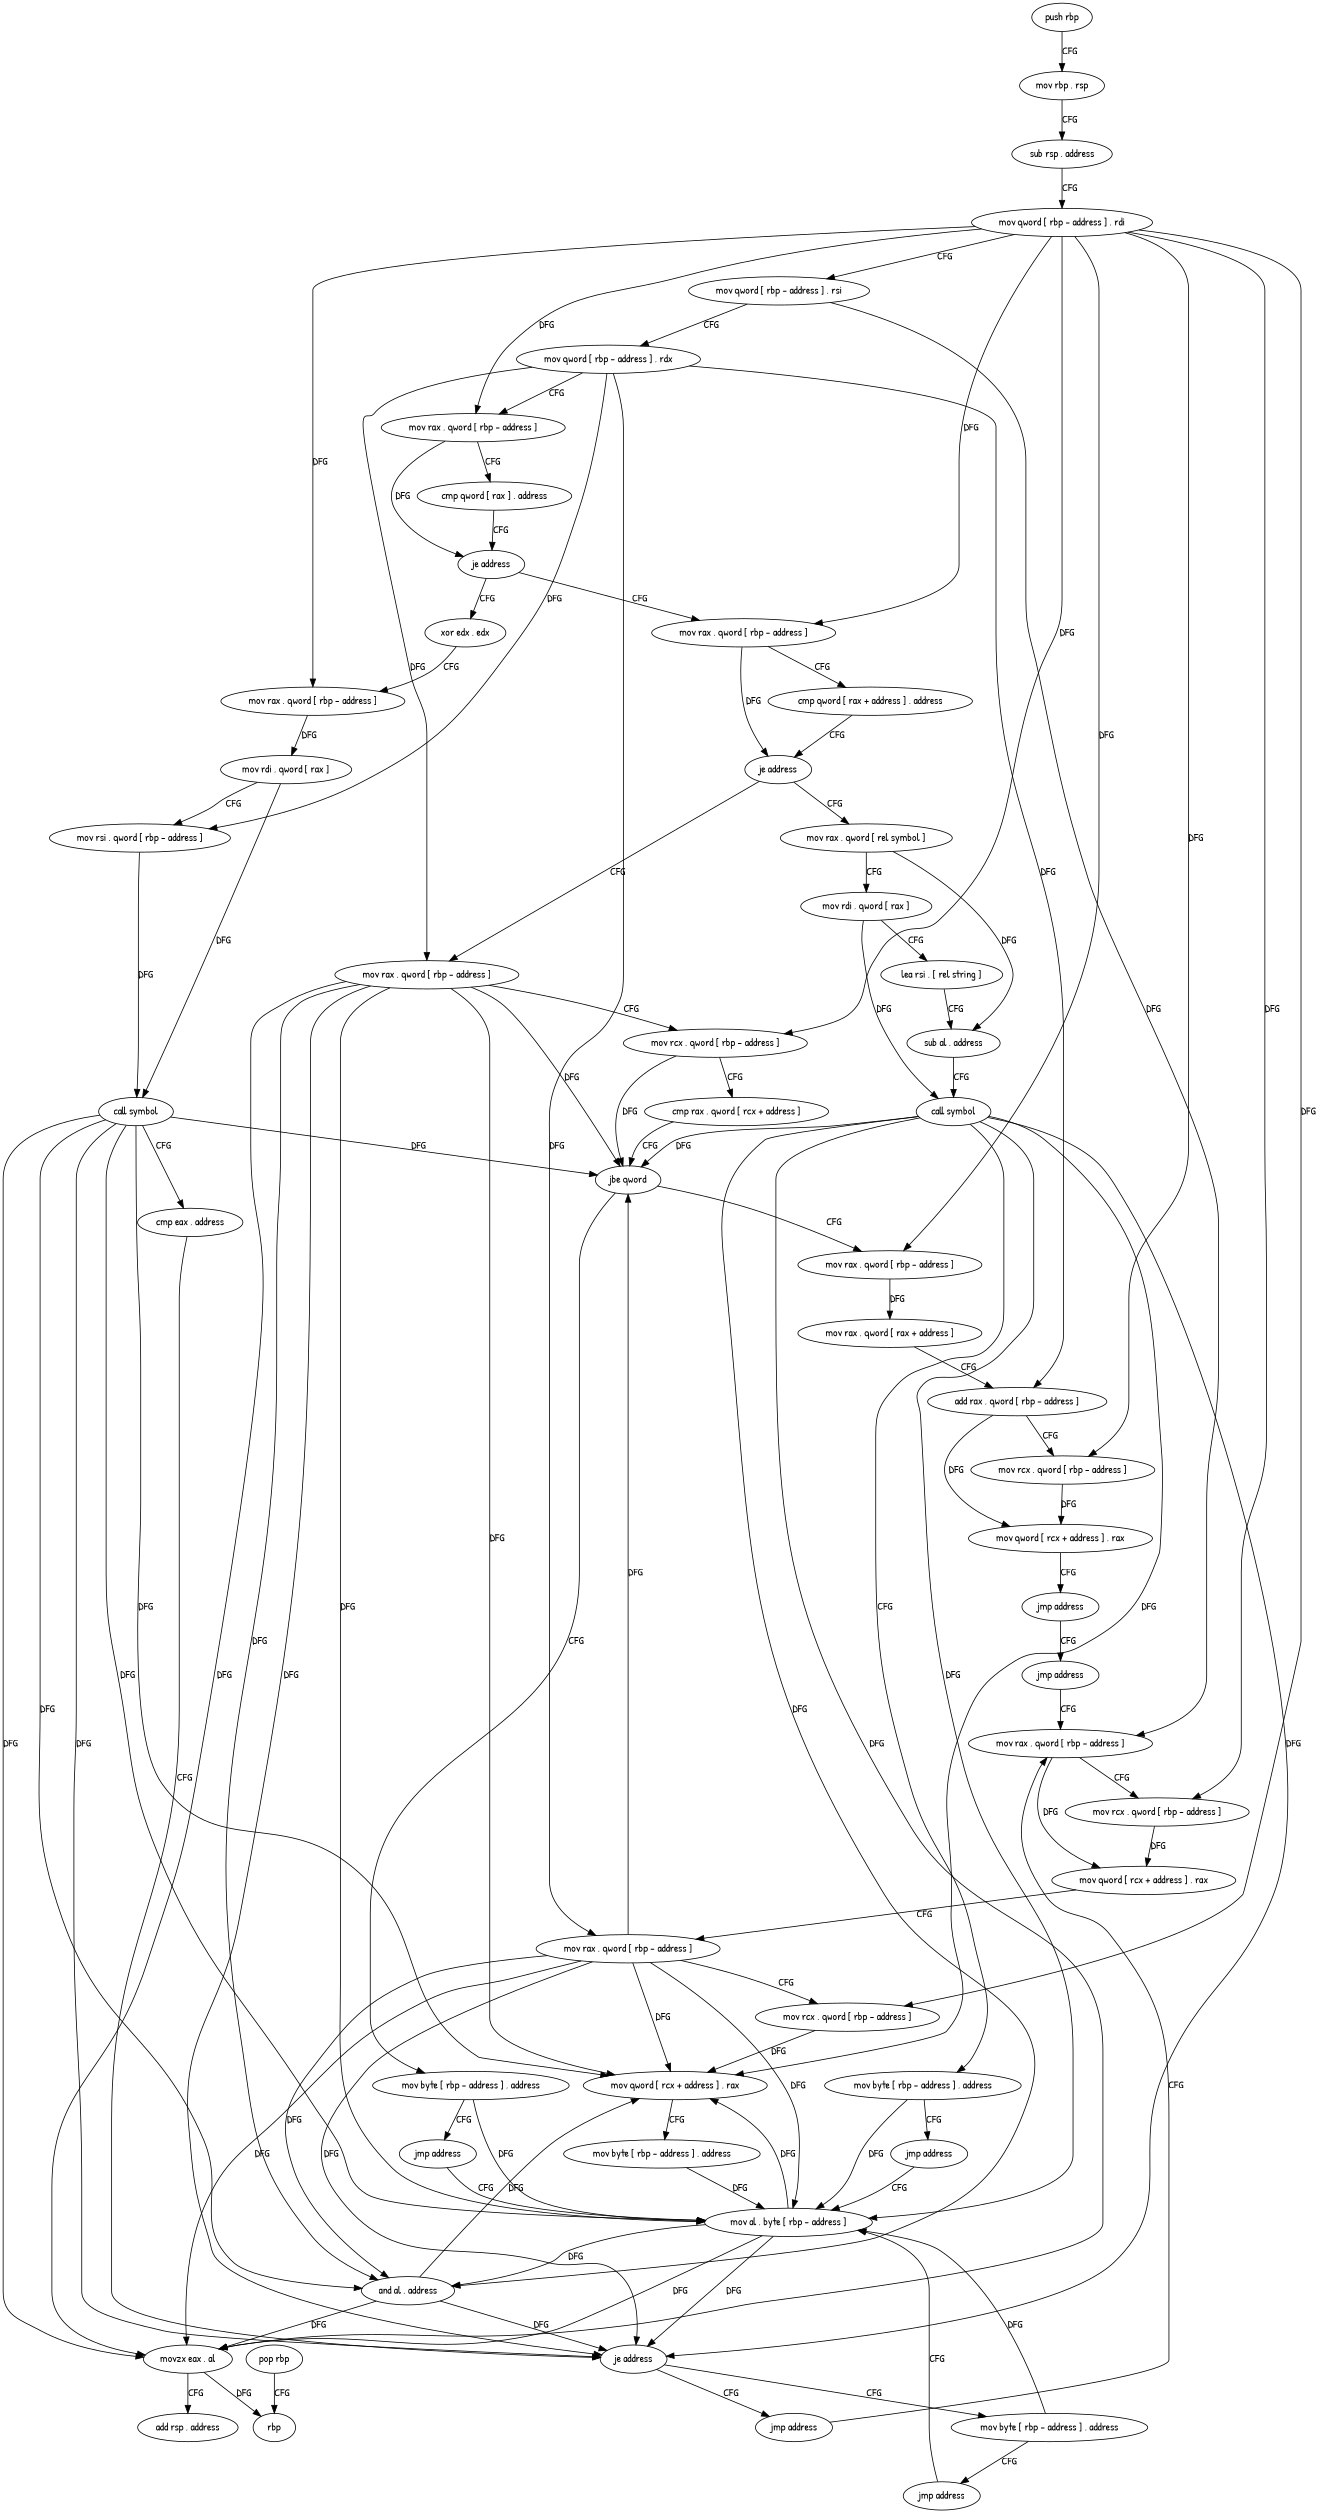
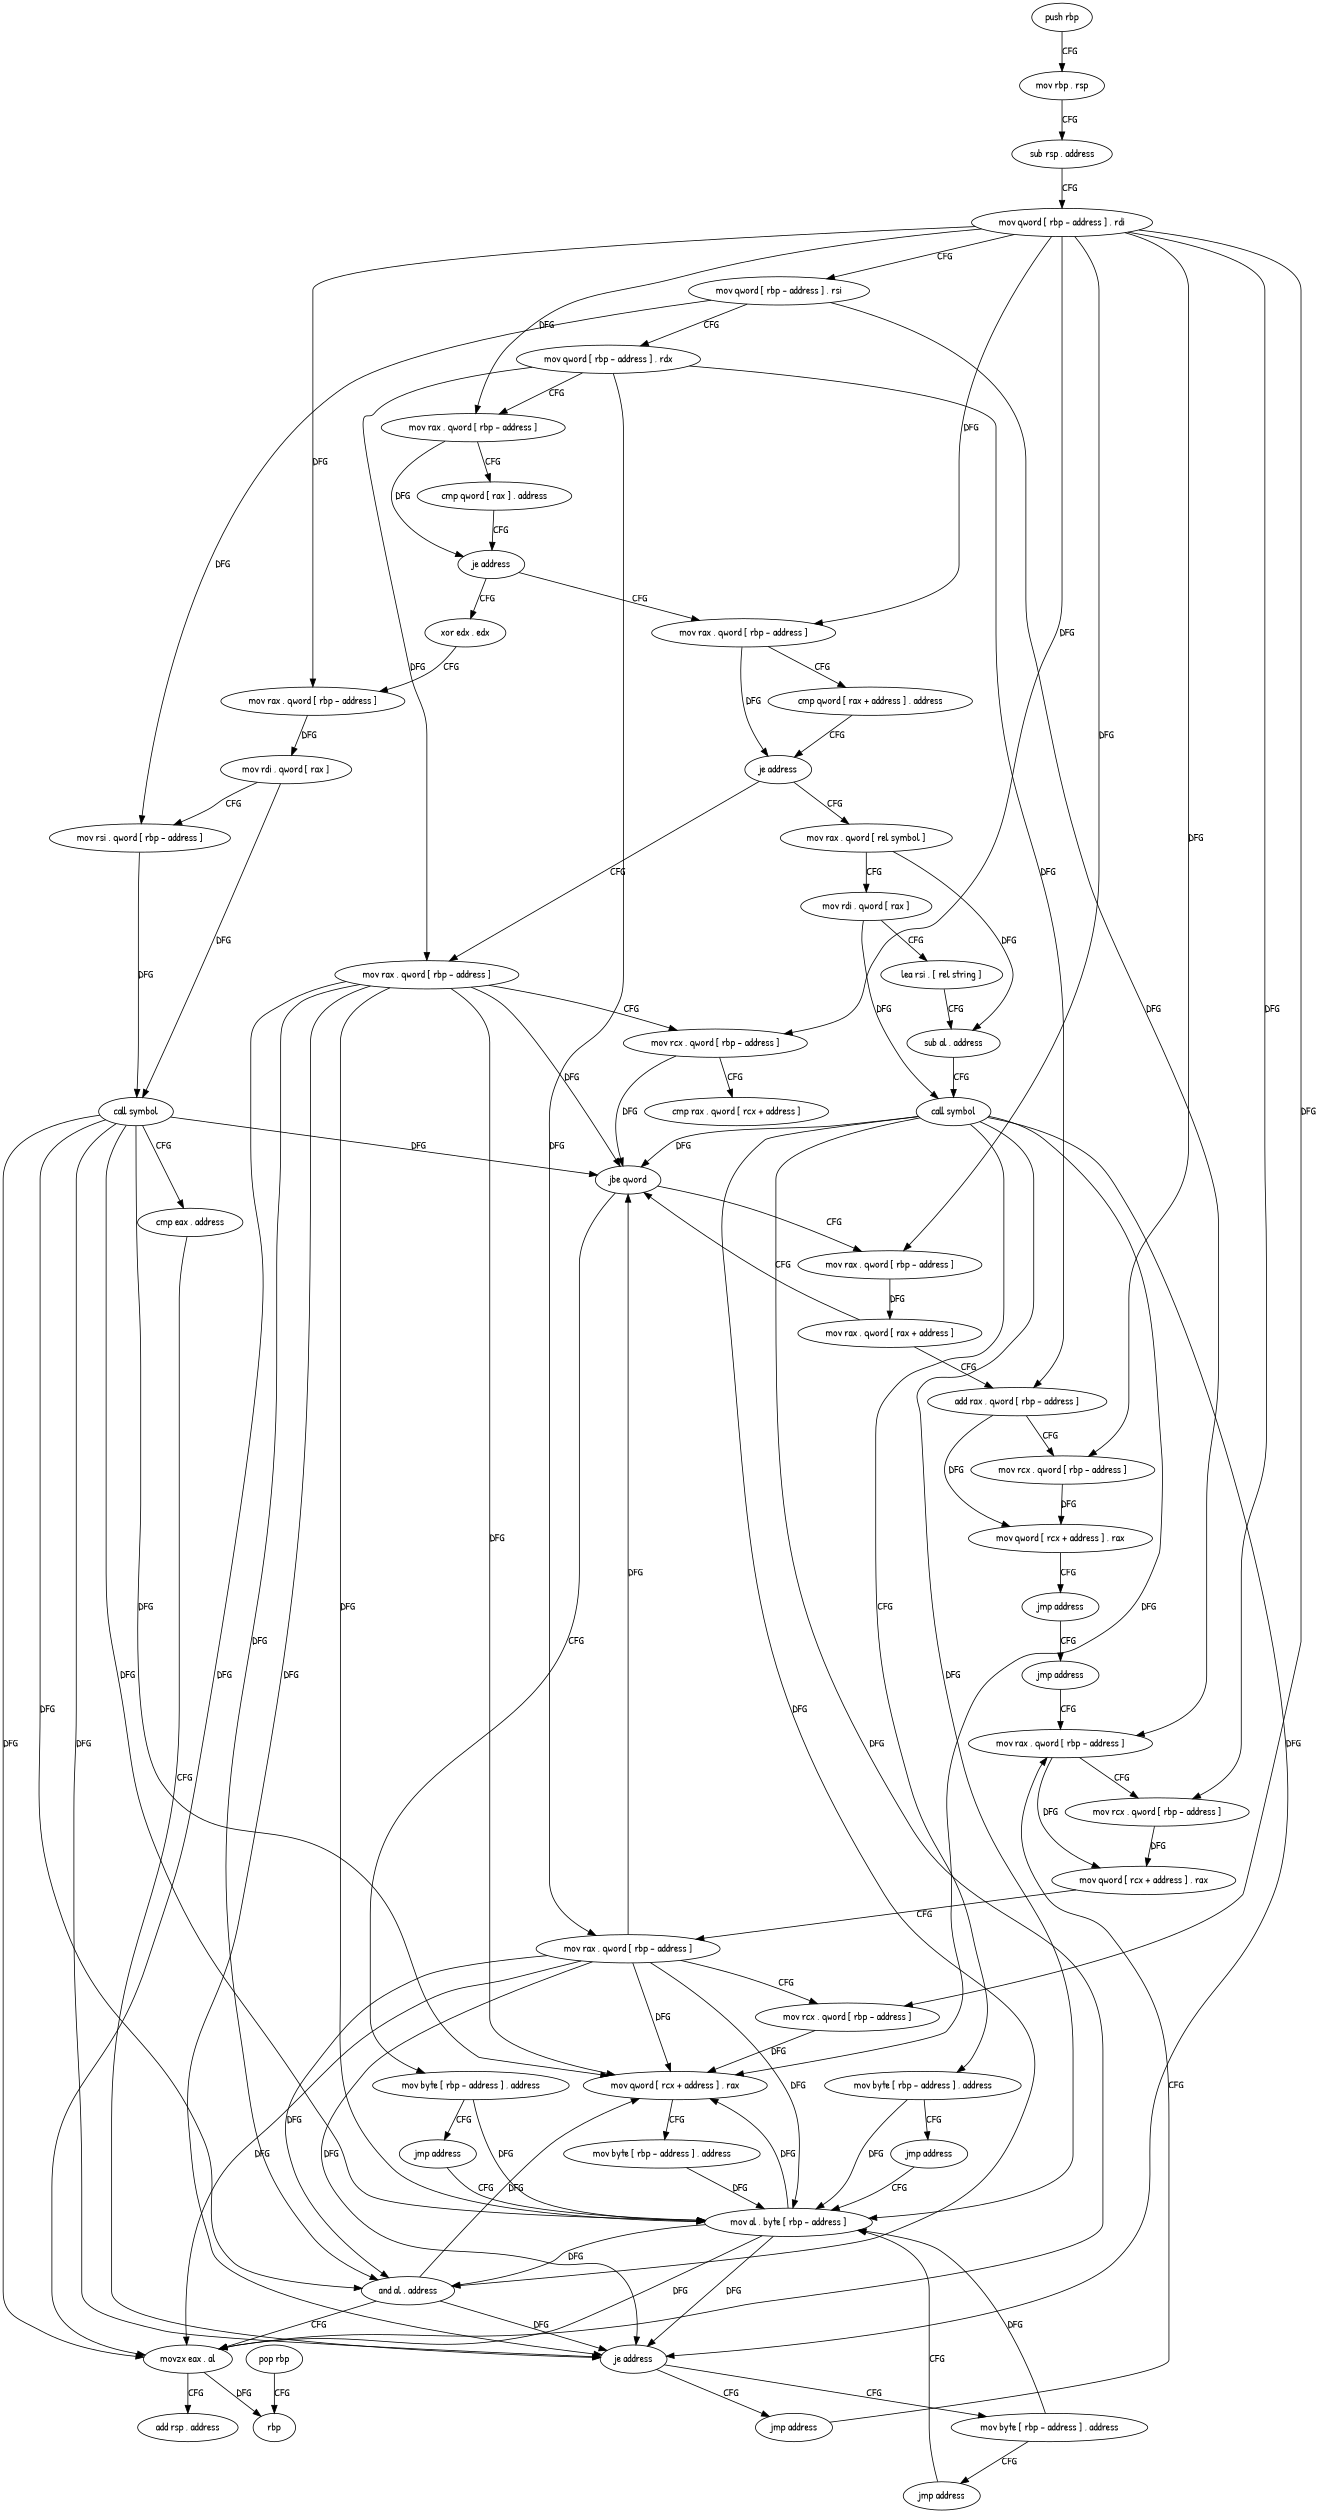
edge "mov qword [ rbp - address ] , rdx" -> "mov rsi , qword [ rbp - address ]": now "mov qword [ rbp - address ] , rsi" -> "mov rsi , qword [ rbp - address ]"
edge "cmp rax , qword [ rcx + address ]" -> "jbe qword": now "mov rax , qword [ rax + address ]" -> "jbe qword"
edge "and al , address" -> "movzx eax , al": label "DFG" -> "CFG"
